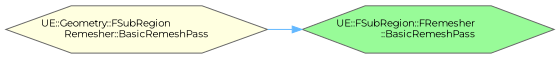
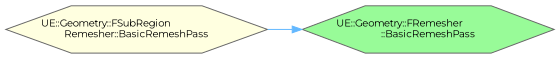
node "UE::FSubRegion::FRemesher ::BasicRemeshPass": label "UE::FSubRegion::FRemesher ::BasicRemeshPass" -> "UE::Geometry::FRemesher ::BasicRemeshPass"
